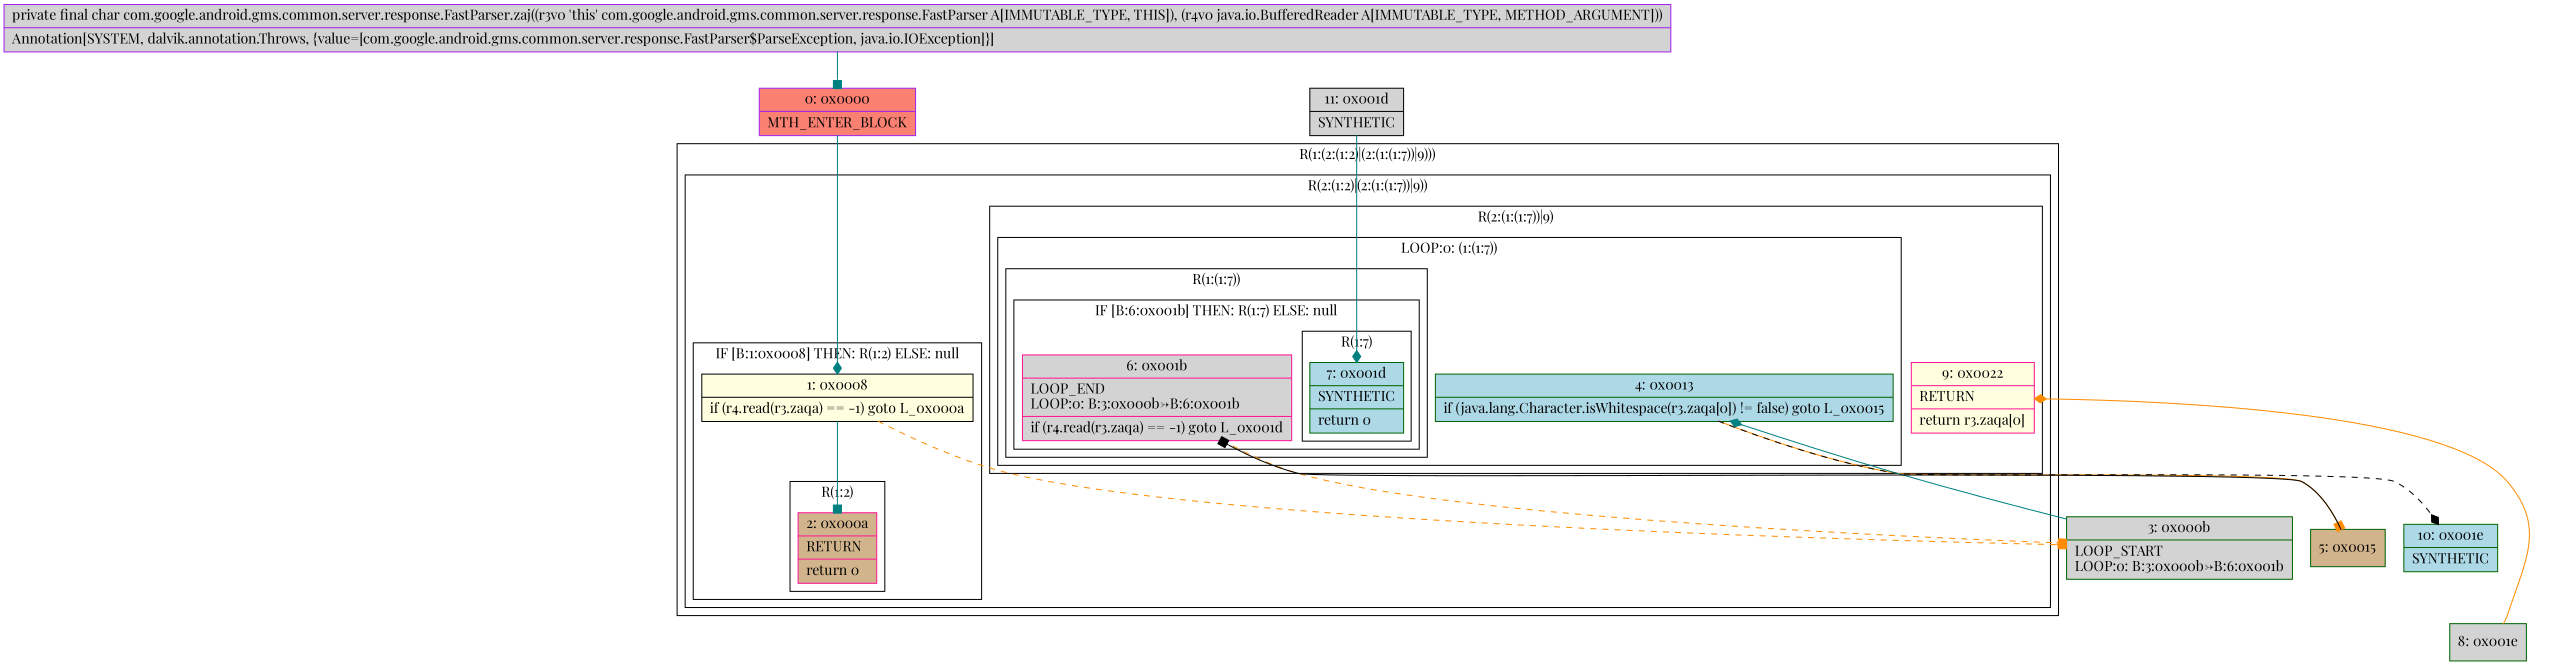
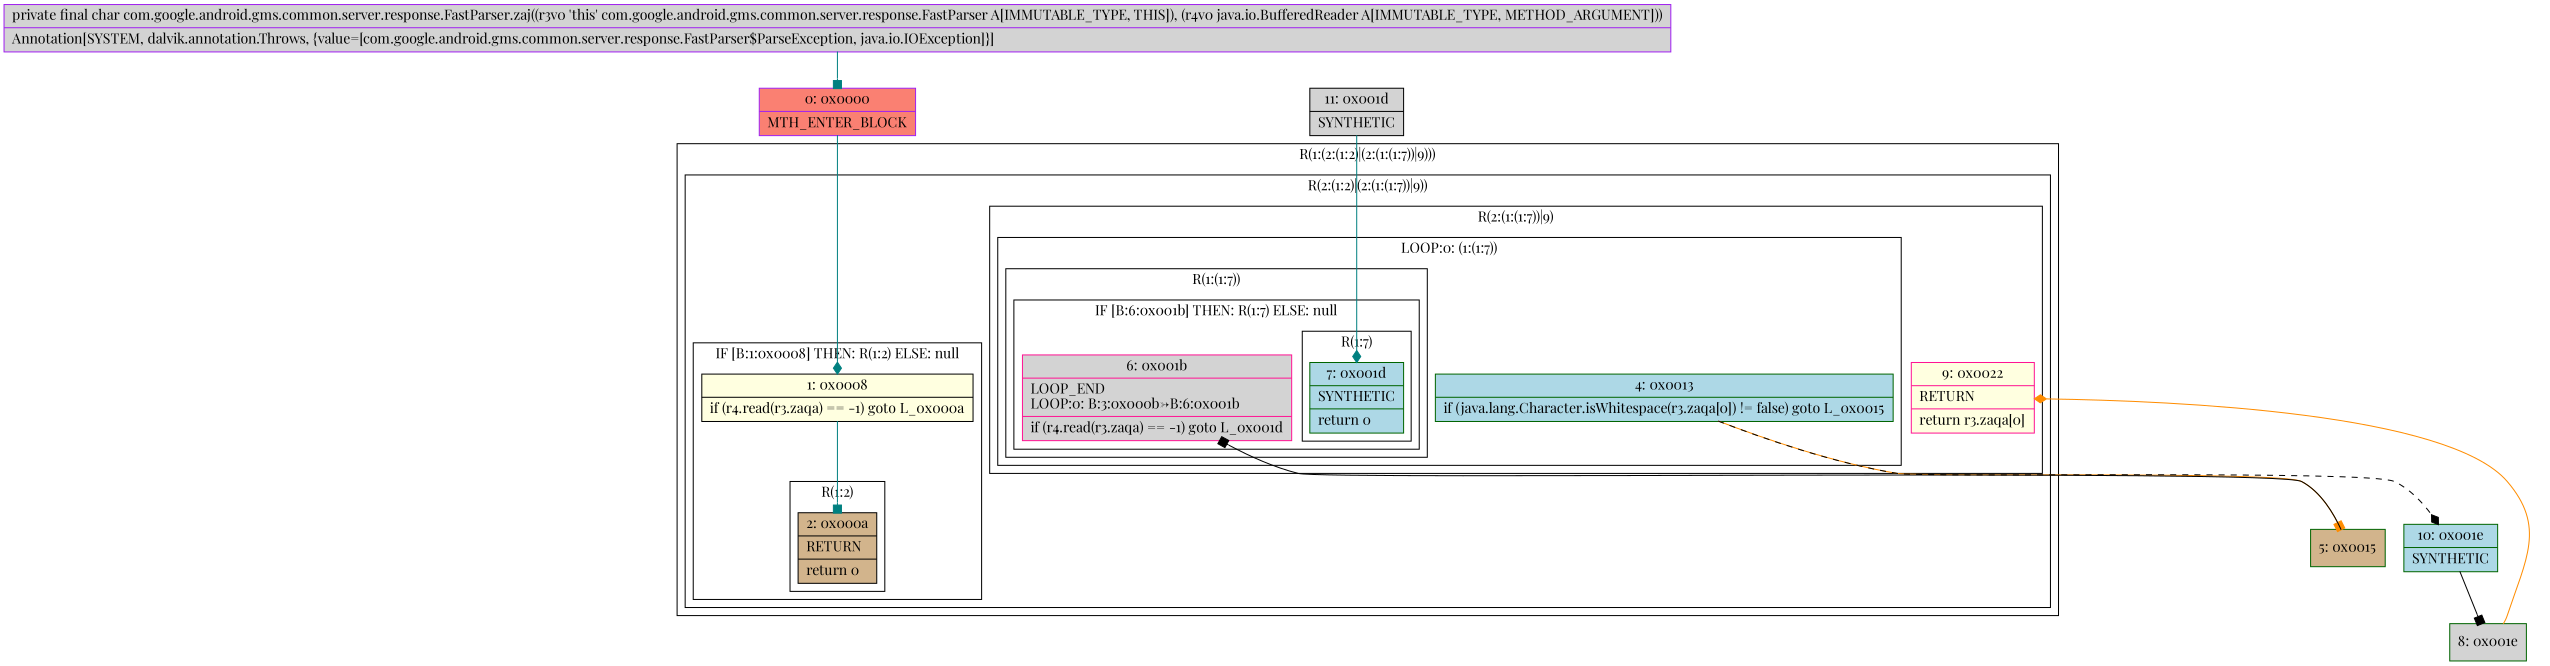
node "2: 0x000a": color deeppink -> black
node "3: 0x000b": removed
edge "10: 0x001e" -> "8: 0x001e": added
